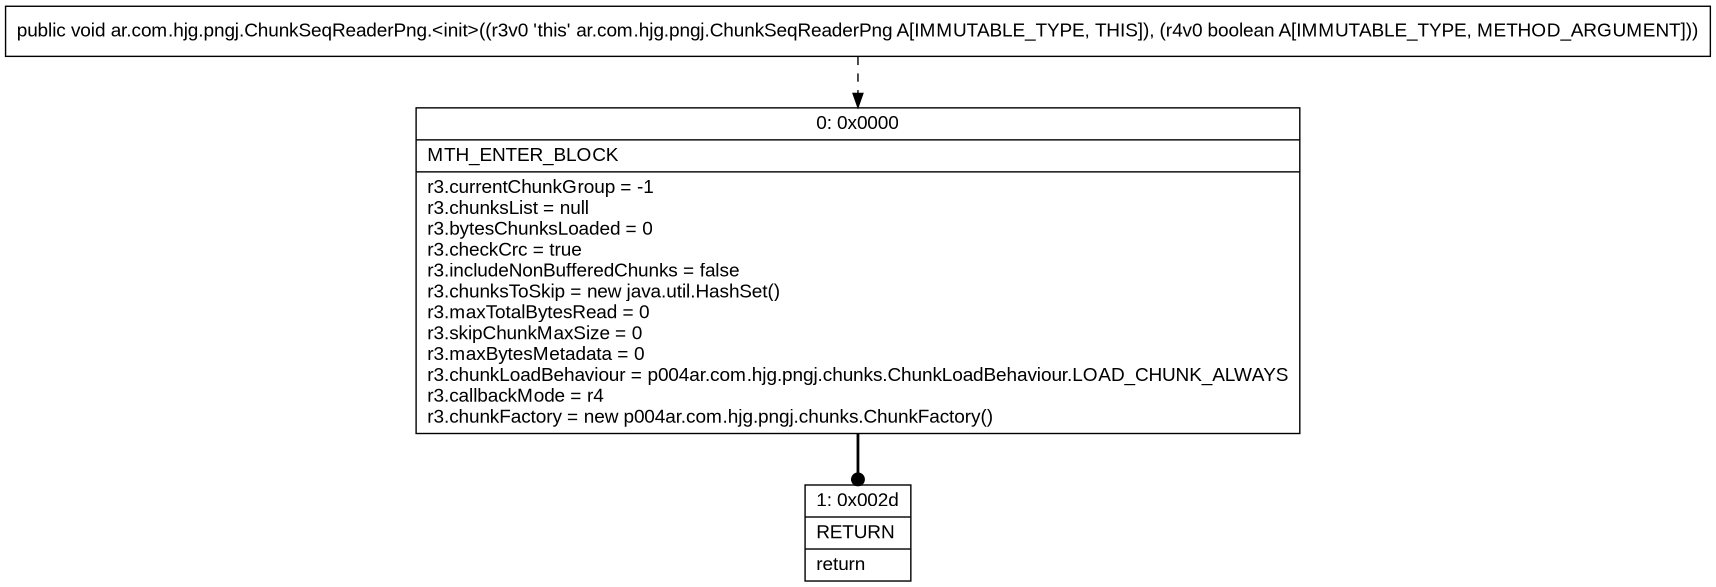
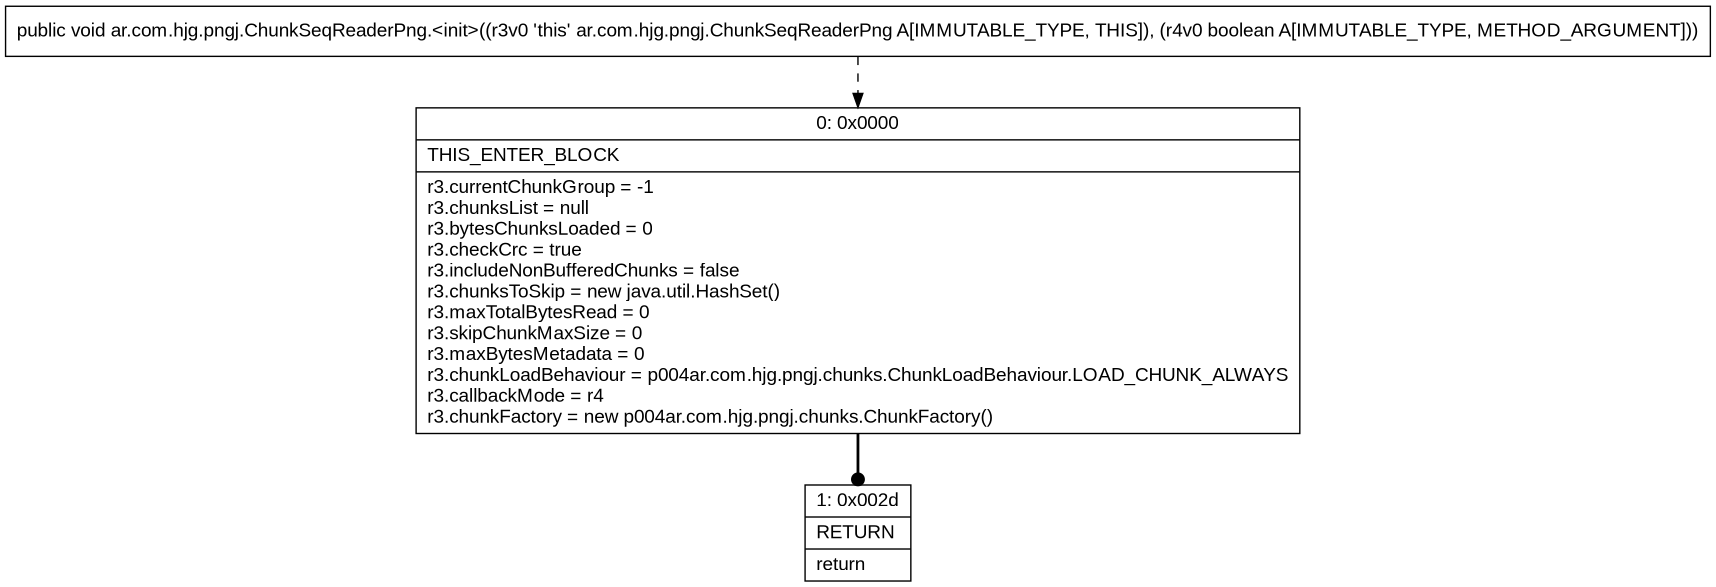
node "0: 0x0000": text "MTH_ENTER_BLOCK" -> "THIS_ENTER_BLOCK"
